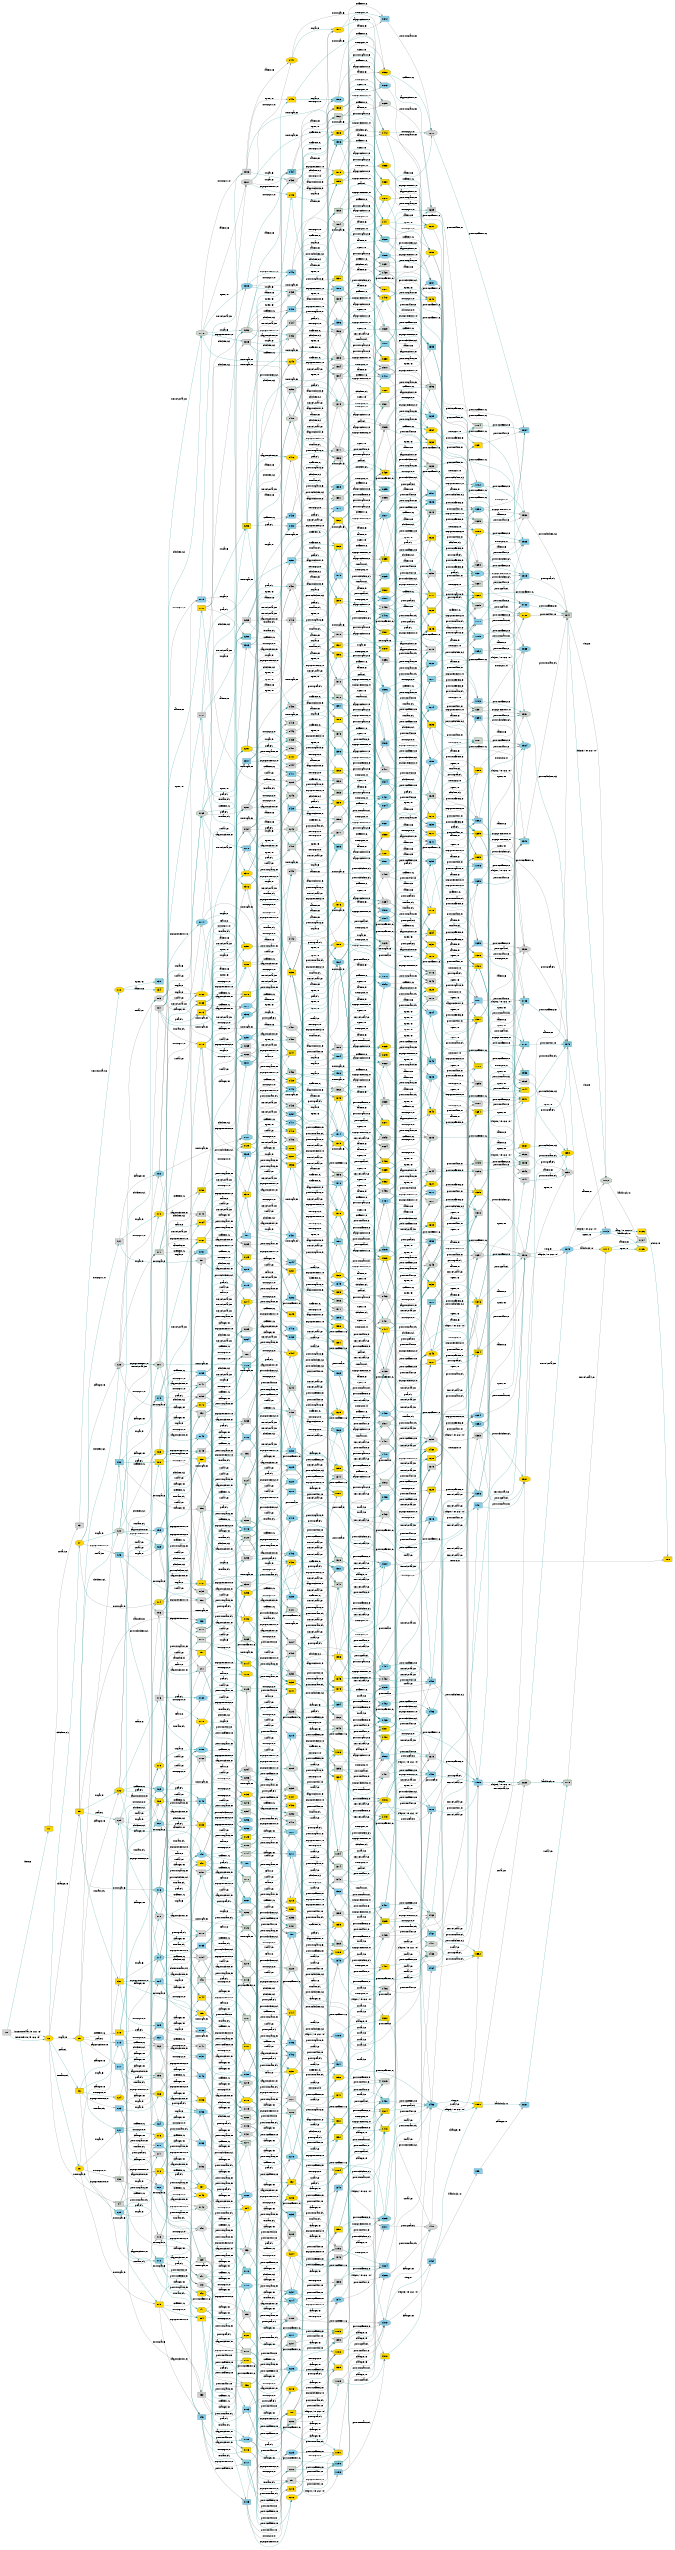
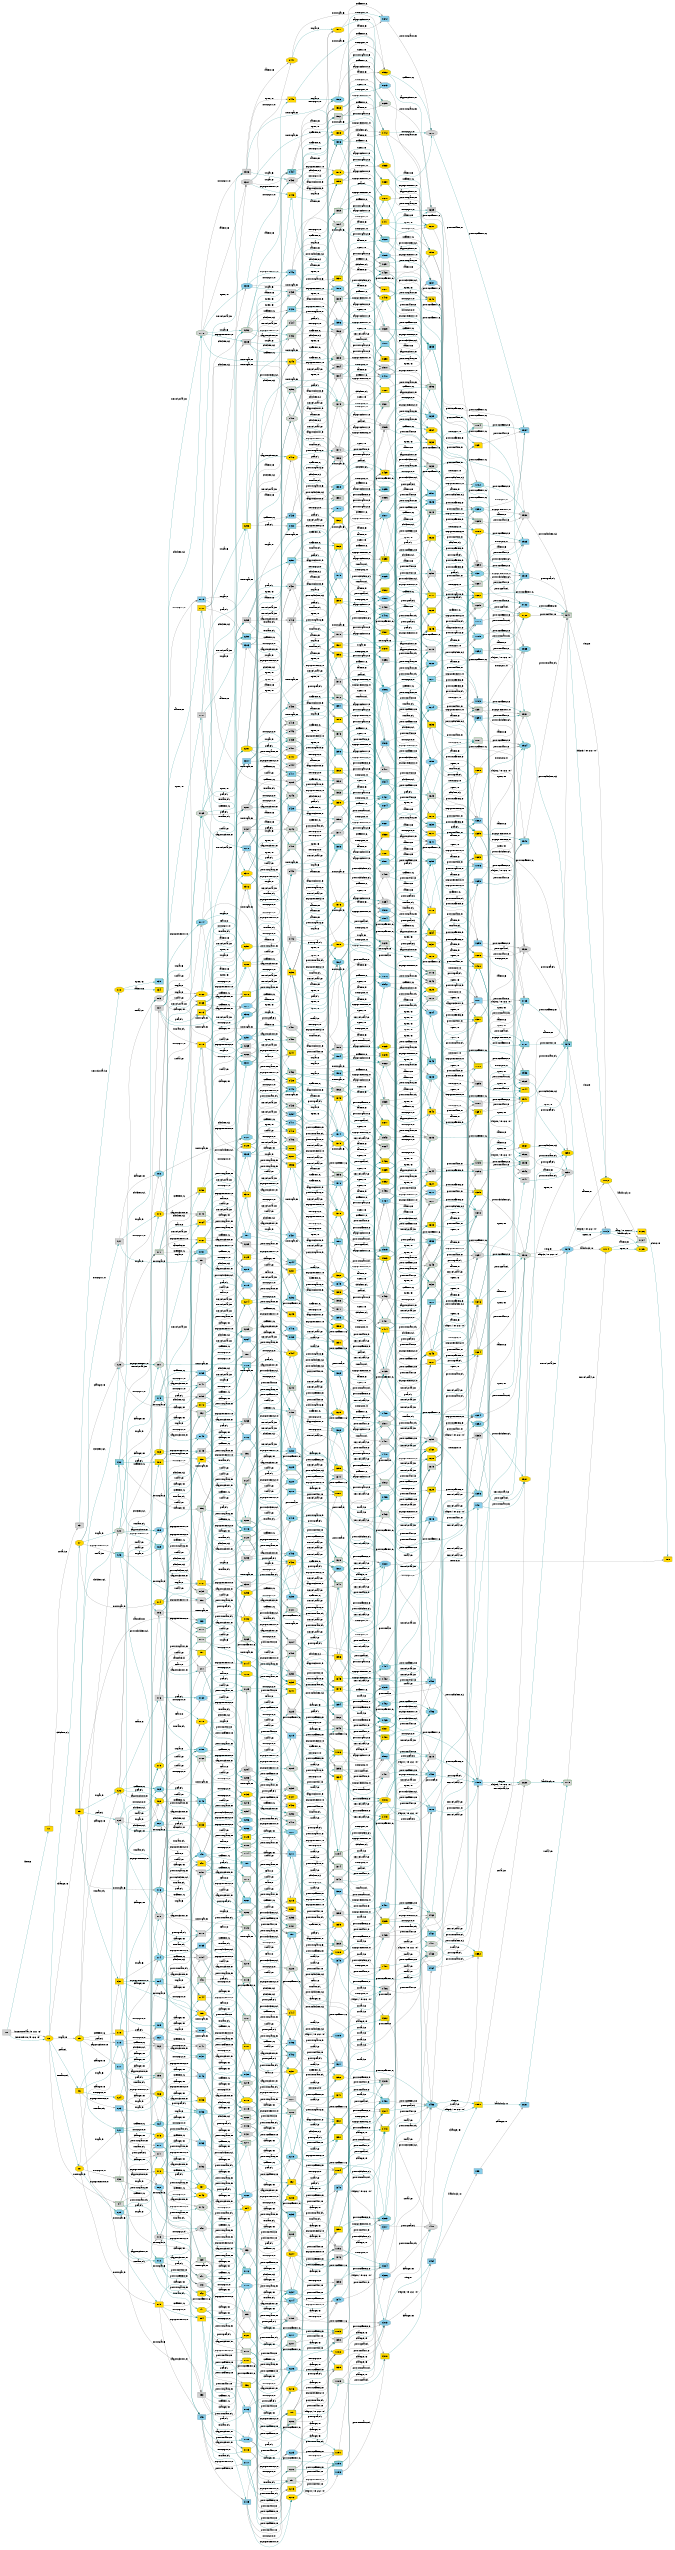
node "s712": fillcolor lightgrey -> gold
node "s632": fillcolor gold -> lightgrey
edge "s84" -> "s170": label " close_tomato/TS " -> " pour_tomato/TS "
